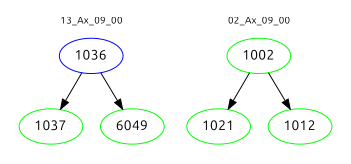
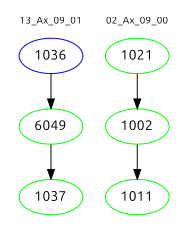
cluster "13_Ax_09_00": label "13_Ax_09_00" -> "13_Ax_09_01"
edge "1036" -> "1037": now "6049" -> "1037"
edge "1002" -> "1021": reversed
node "1012": label "1012" -> "1011"
